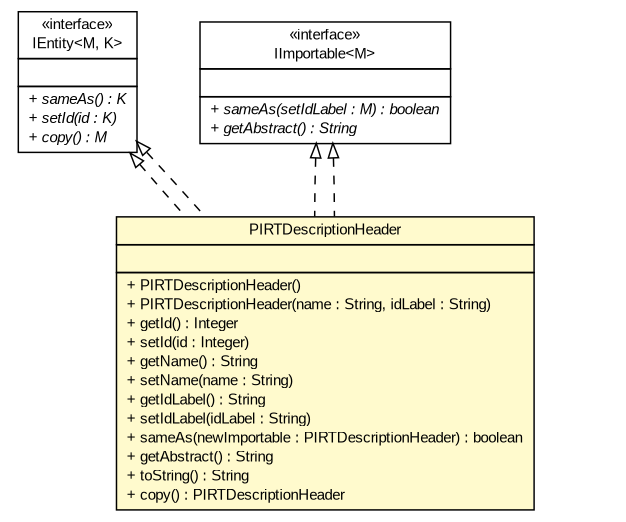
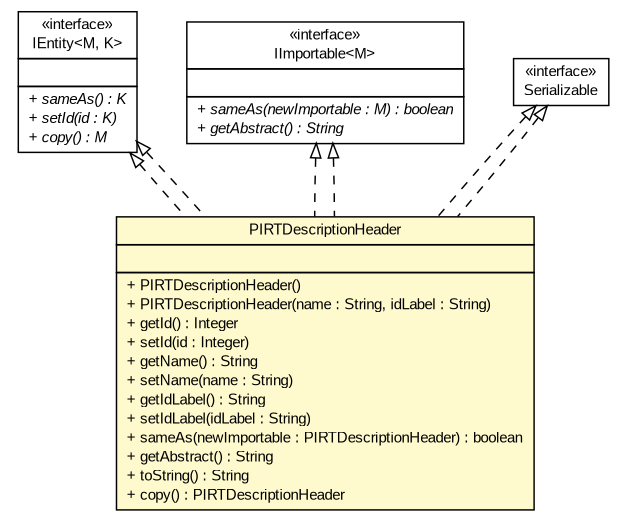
node "Serializable": added
node "IImportable<M>": text "+ sameAs(setIdLabel : M) : boolean" -> "+ sameAs(newImportable : M) : boolean"
